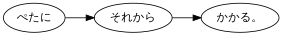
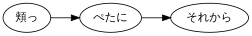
node "頬っ": added
node "かかる。": removed
